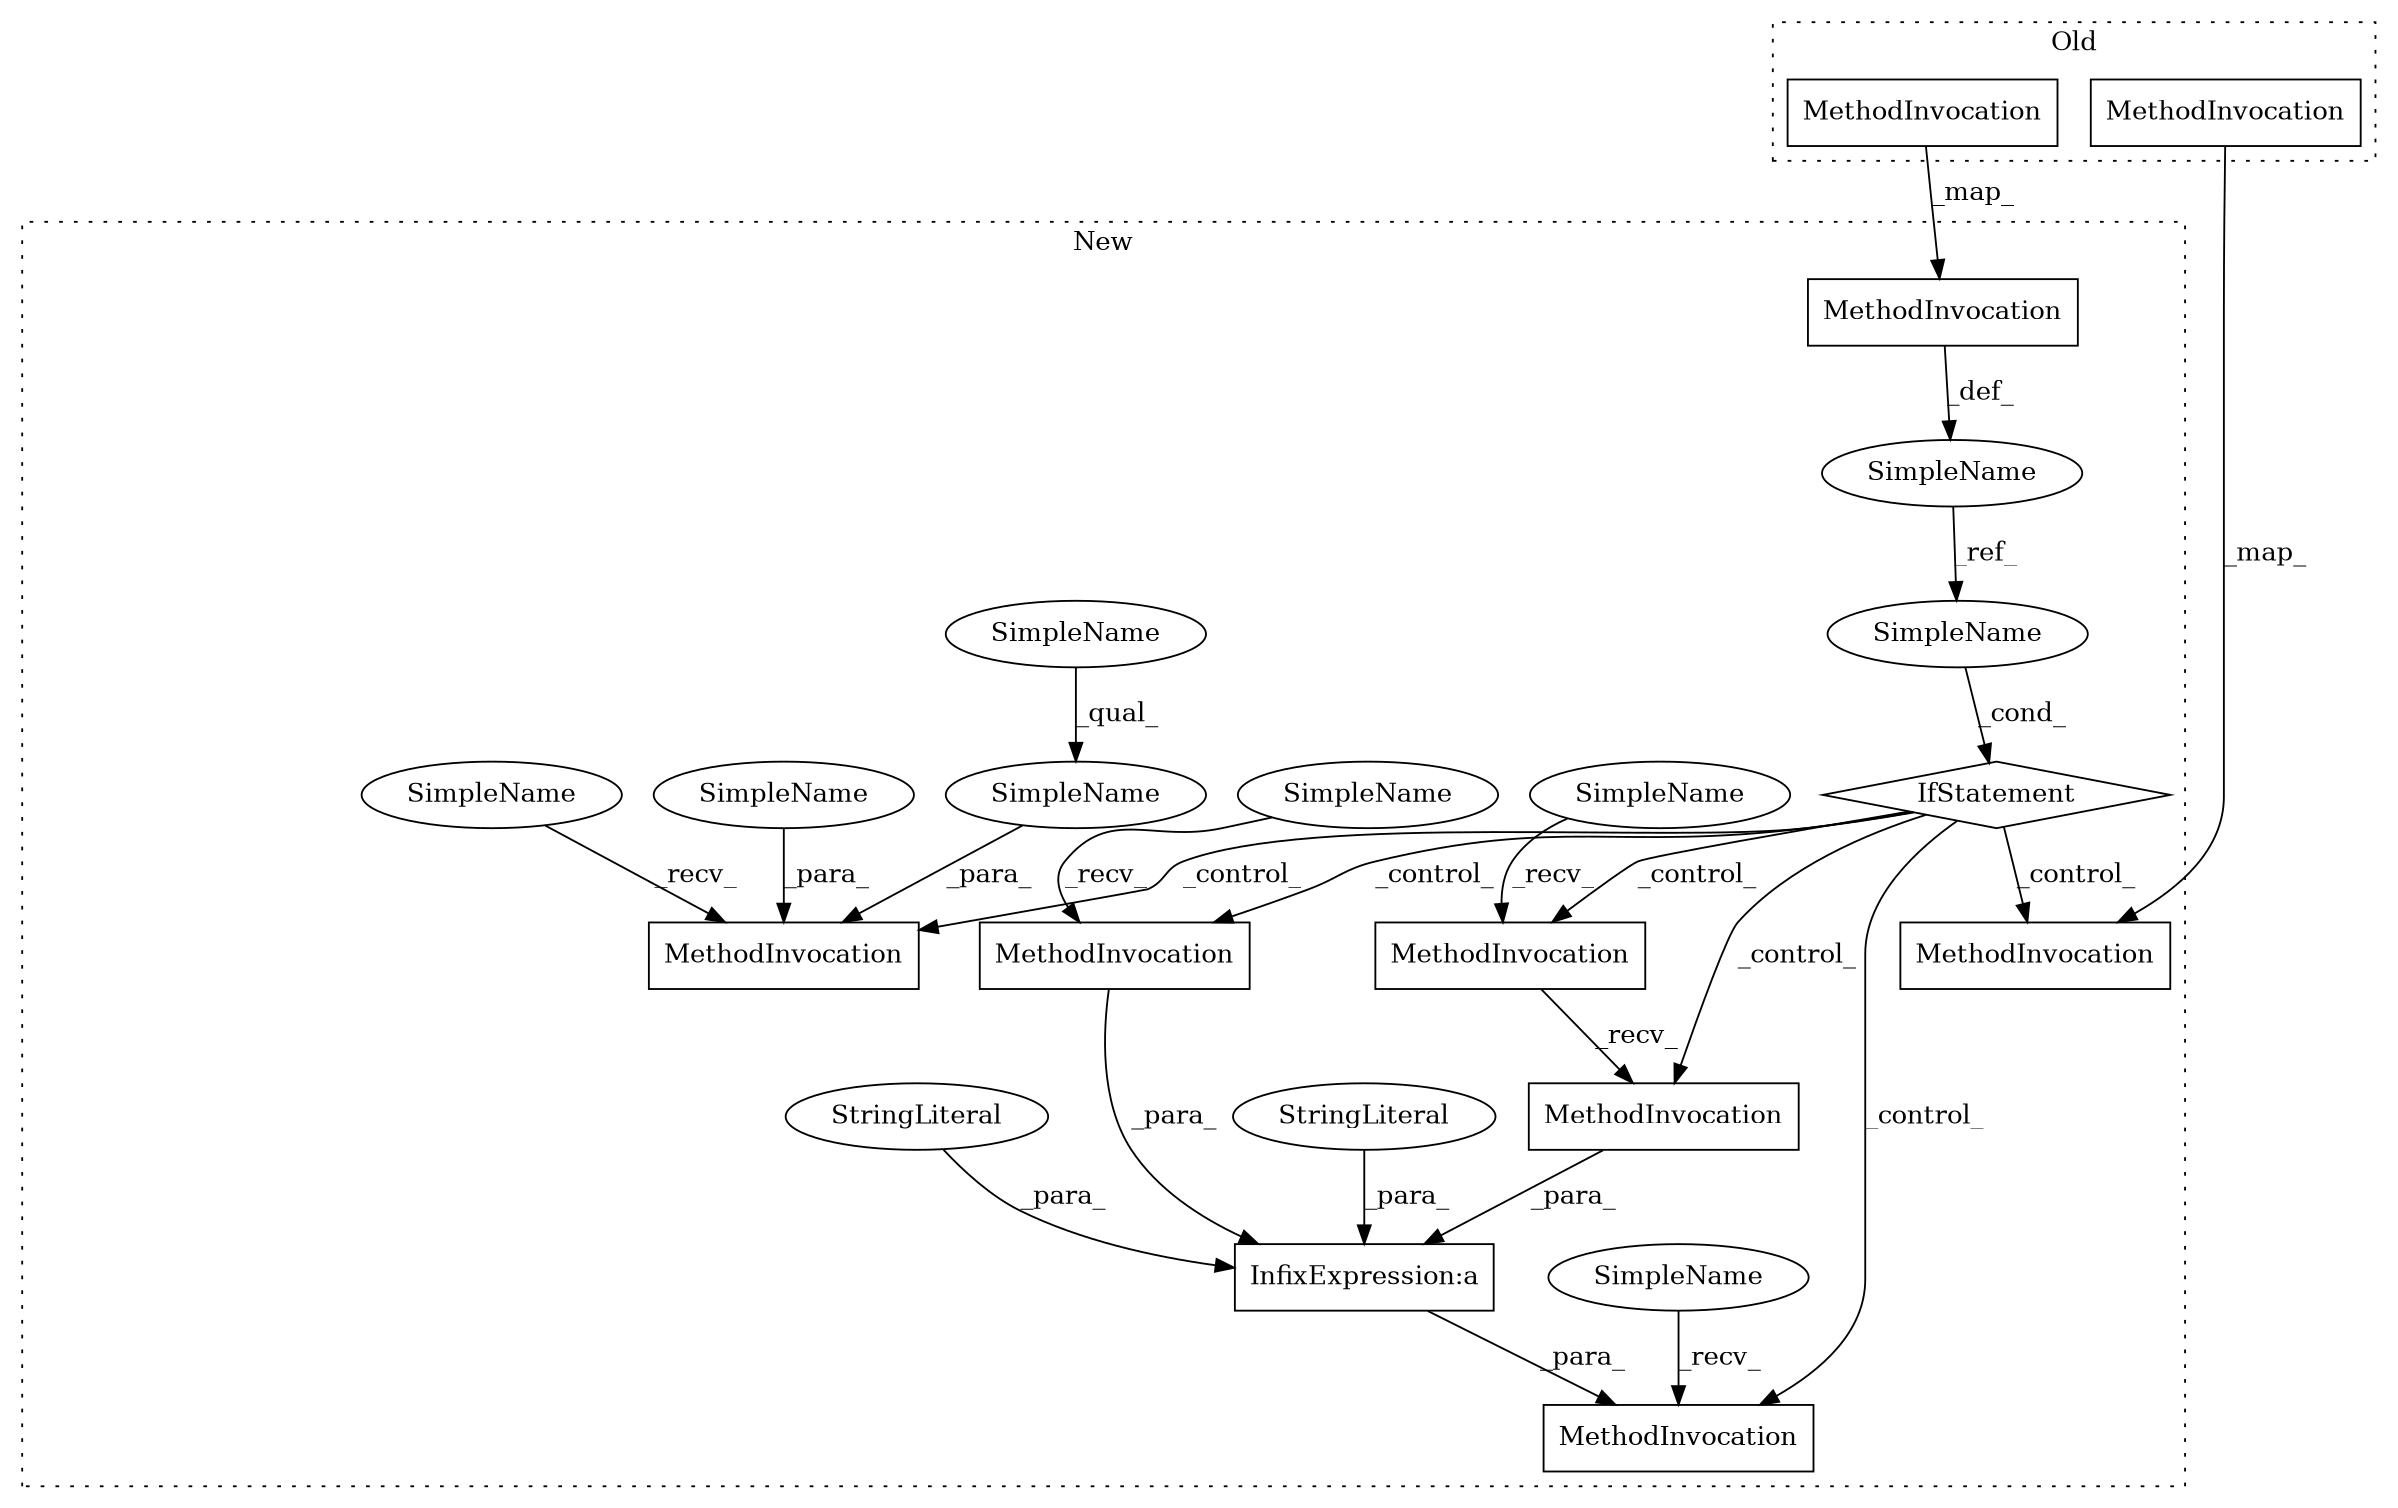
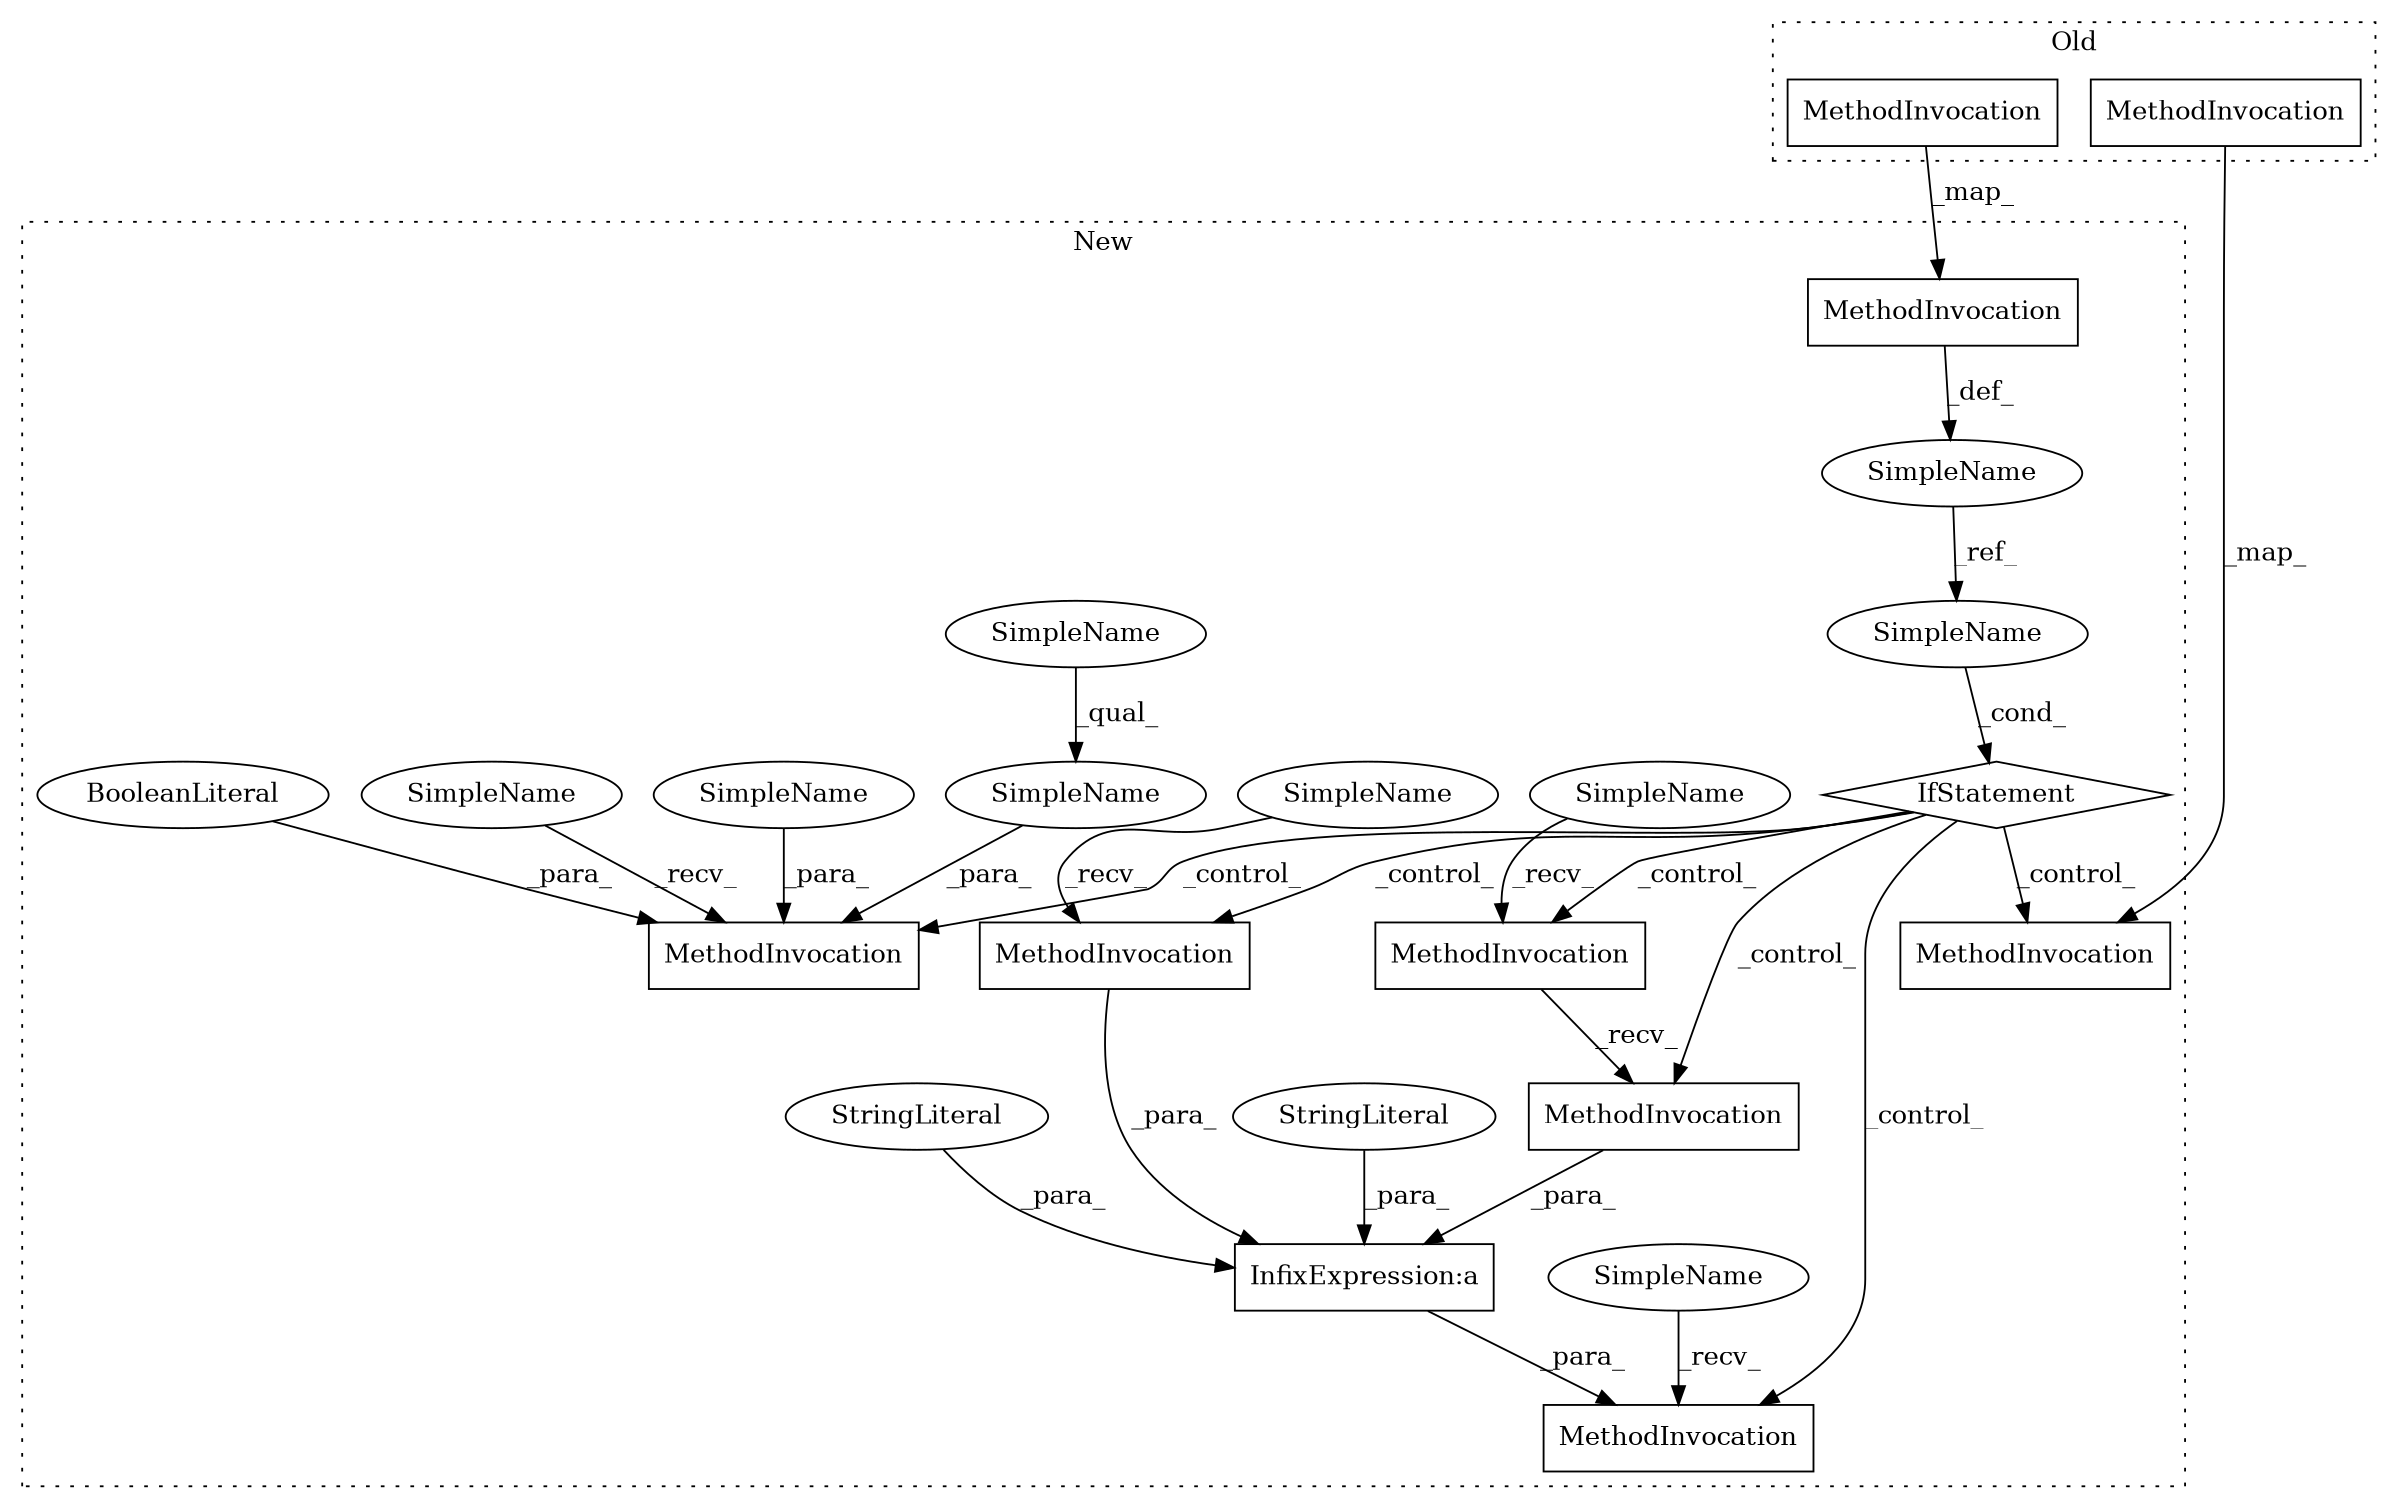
node "BooleanLiteral": added
